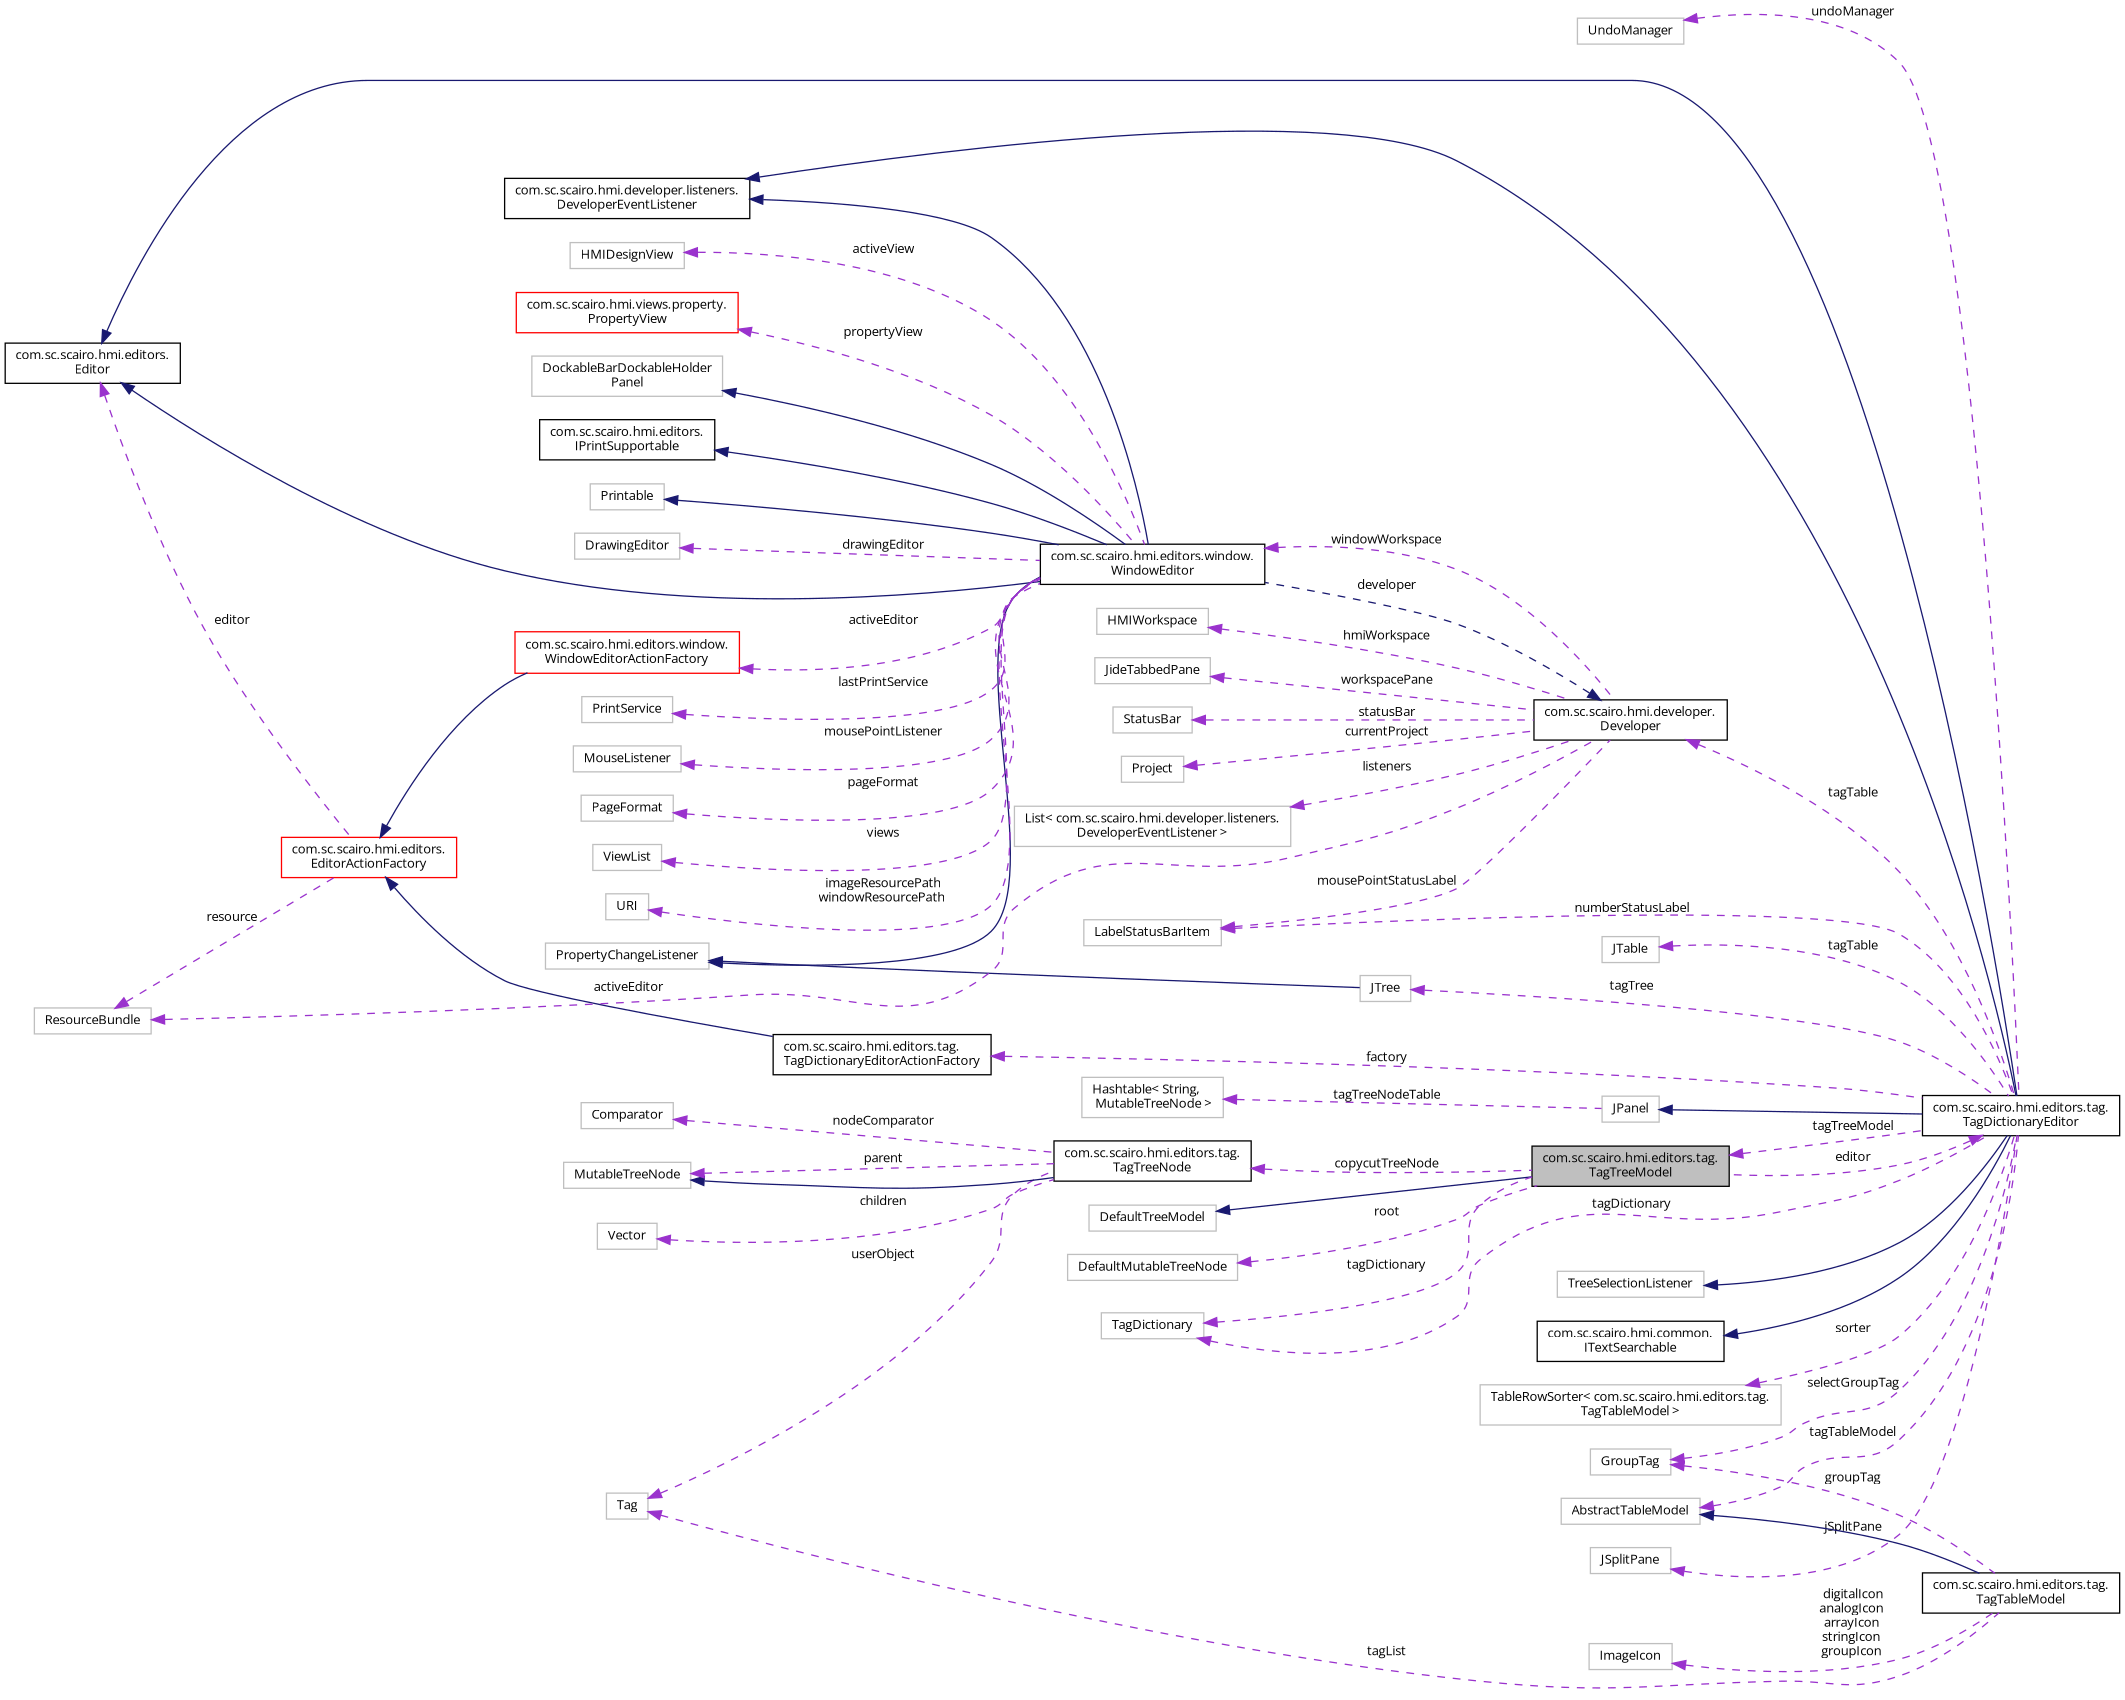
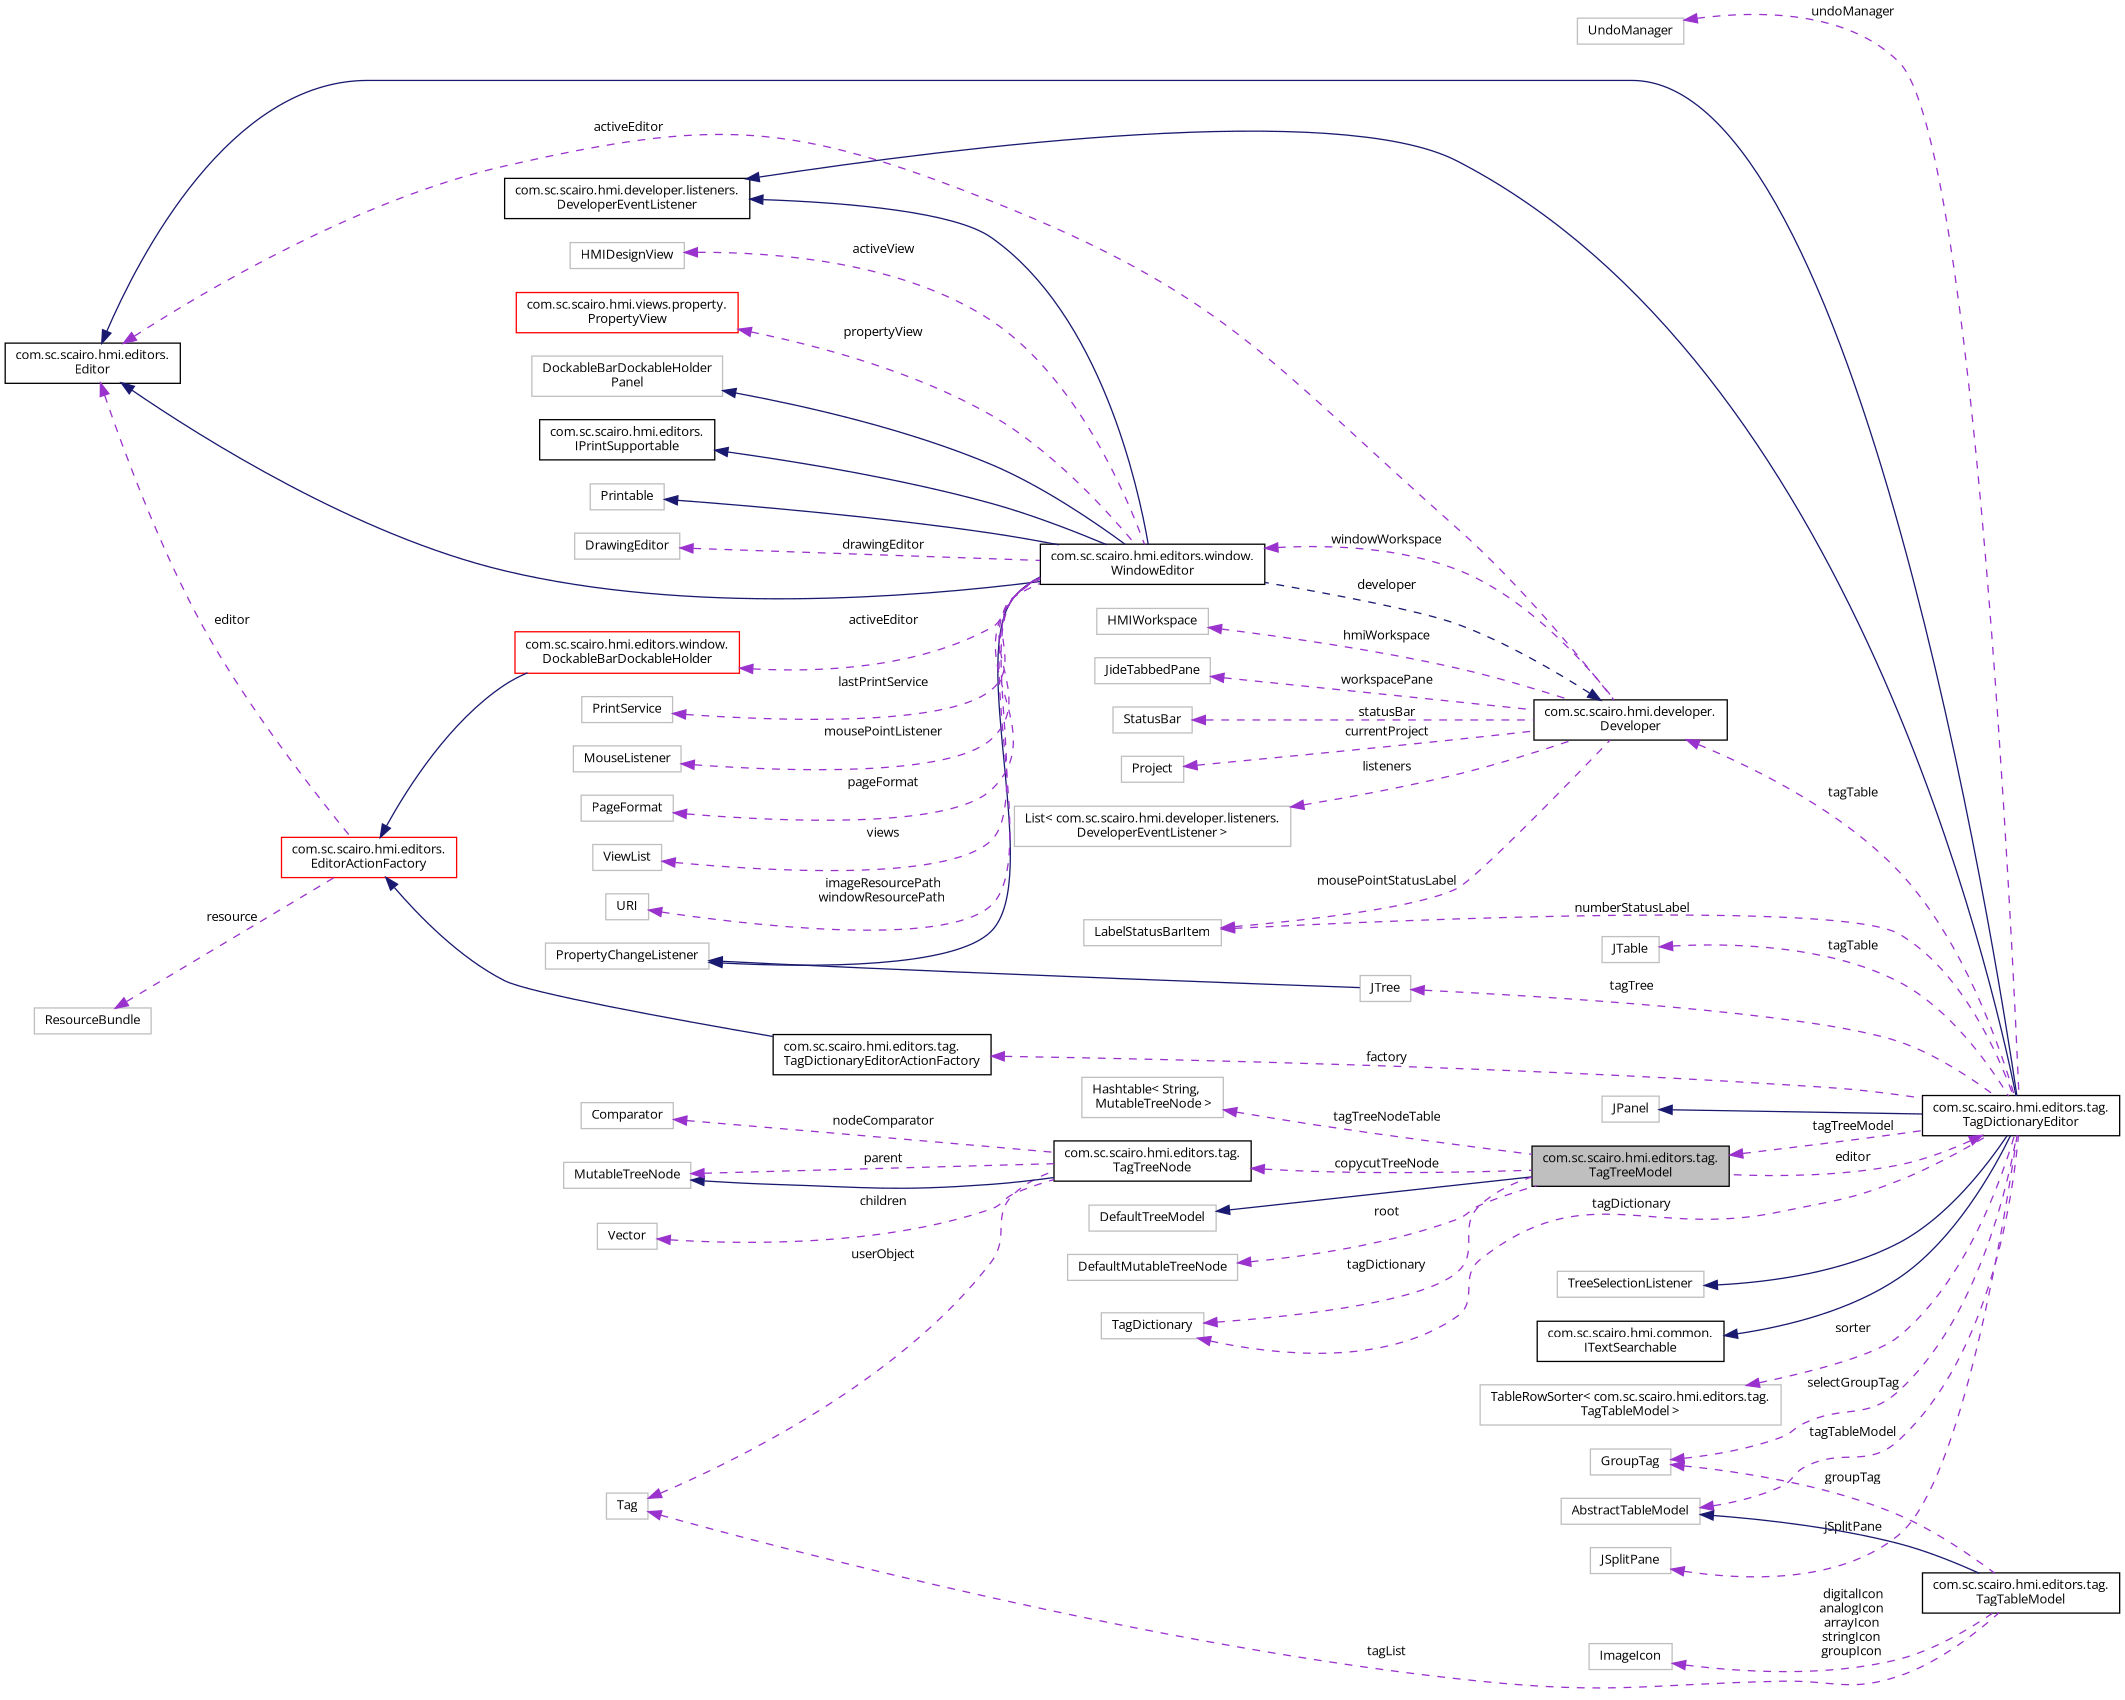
node "com.sc.scairo.hmi.editors.window. WindowEditorActionFactory": label "com.sc.scairo.hmi.editors.window. WindowEditorActionFactory" -> "com.sc.scairo.hmi.editors.window. DockableBarDockableHolder"
edge "com.sc.scairo.hmi.developer. Developer" -> "ResourceBundle": now "com.sc.scairo.hmi.developer. Developer" -> "com.sc.scairo.hmi.editors. Editor"
edge "JPanel" -> "Hashtable< String, MutableTreeNode >": now "com.sc.scairo.hmi.editors.tag. TagTreeModel" -> "Hashtable< String, MutableTreeNode >"
